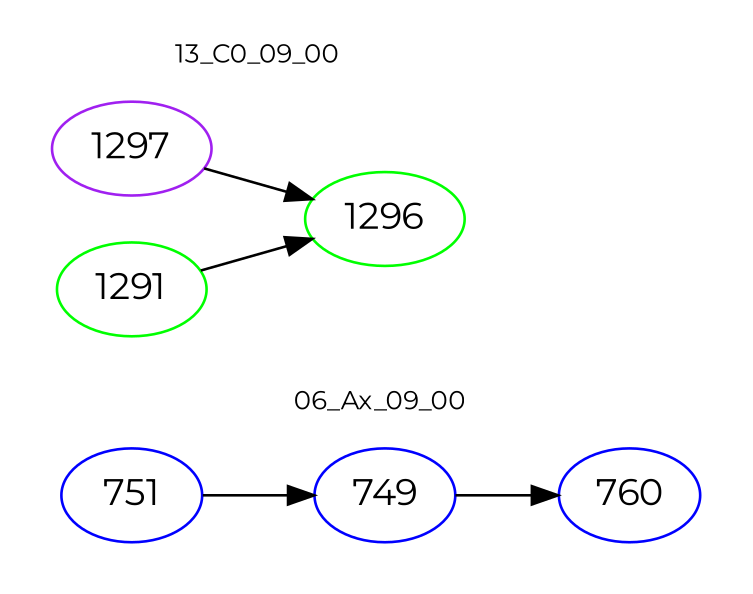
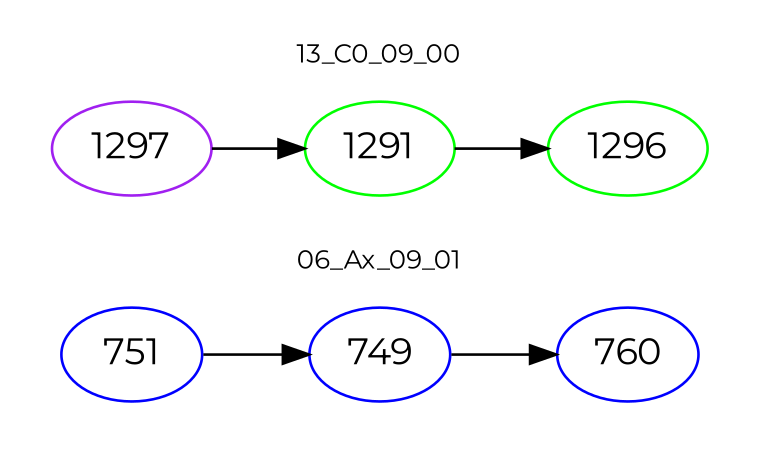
edge "1297" -> "1296": now "1297" -> "1291"
cluster "06_Ax_09_00": label "06_Ax_09_00" -> "06_Ax_09_01"
